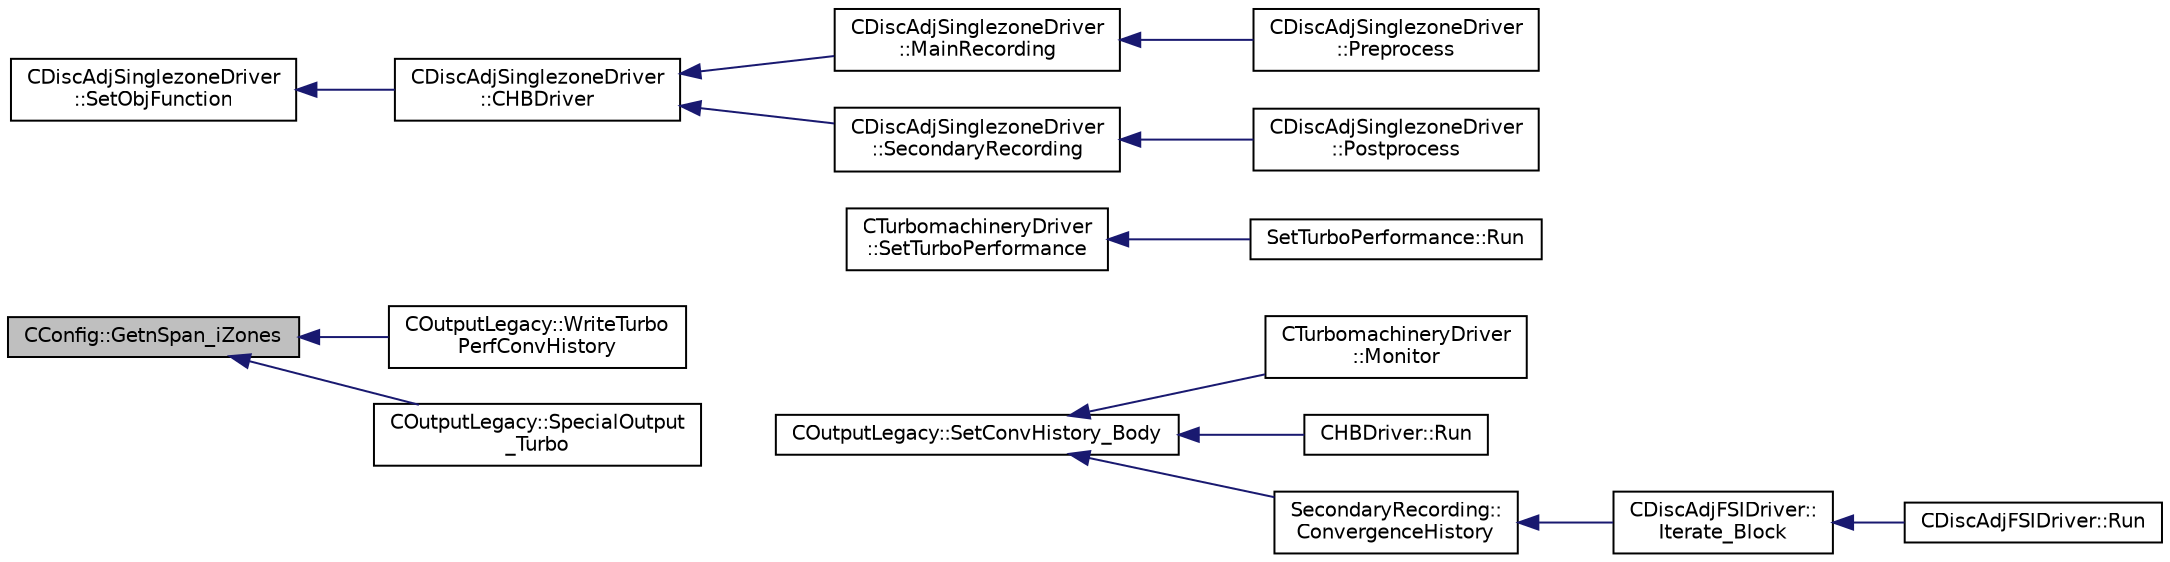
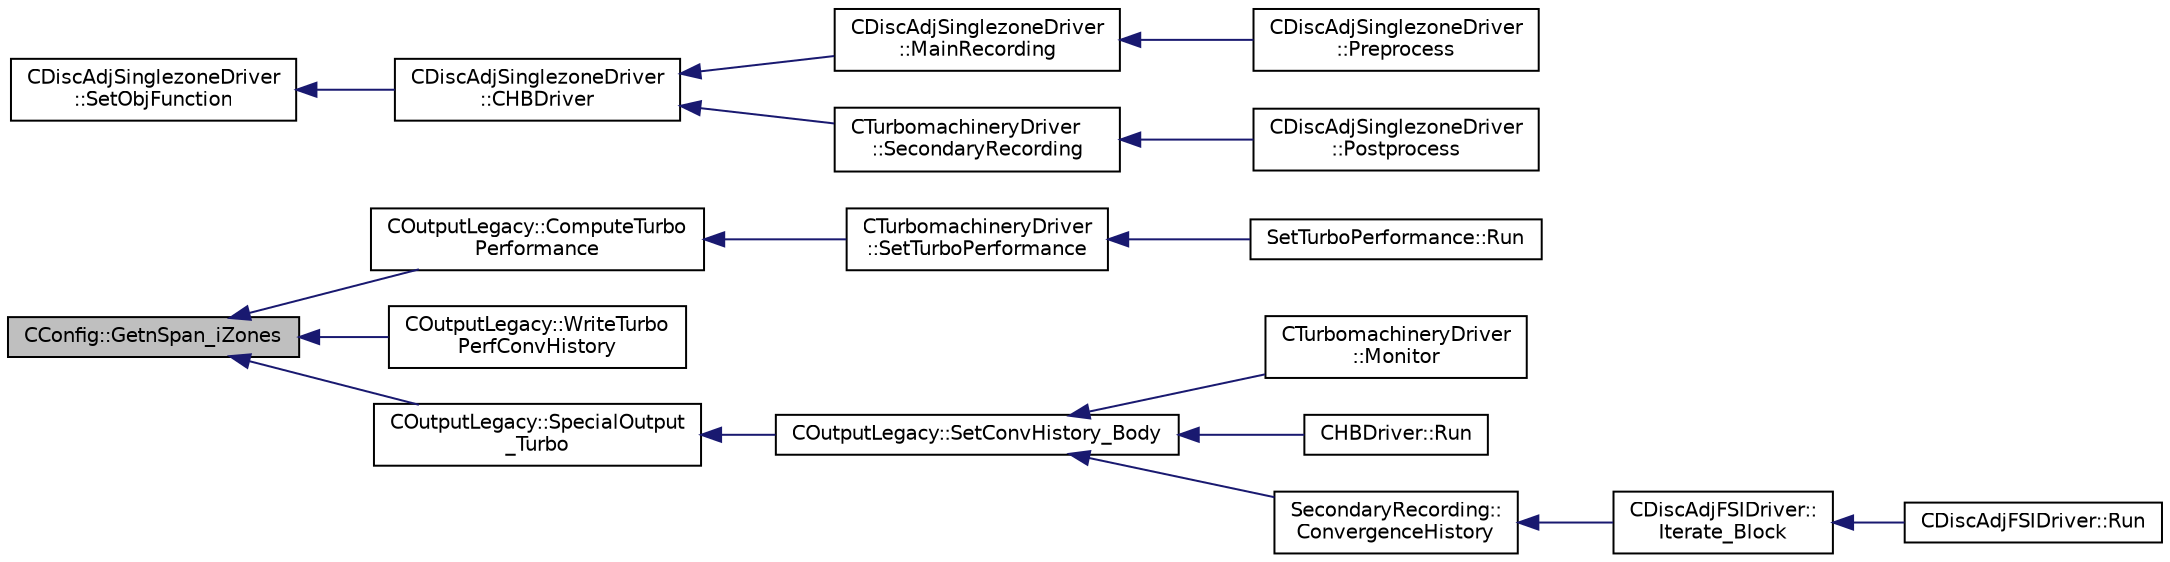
node "CDiscAdjSinglezoneDriver ::SecondaryRecording": label "CDiscAdjSinglezoneDriver ::SecondaryRecording" -> "CTurbomachineryDriver ::SecondaryRecording"
node "COutputLegacy::ComputeTurbo Performance": added
edge "COutputLegacy::SetConvHistory_Body" -> "COutputLegacy::SpecialOutput _Turbo": added
